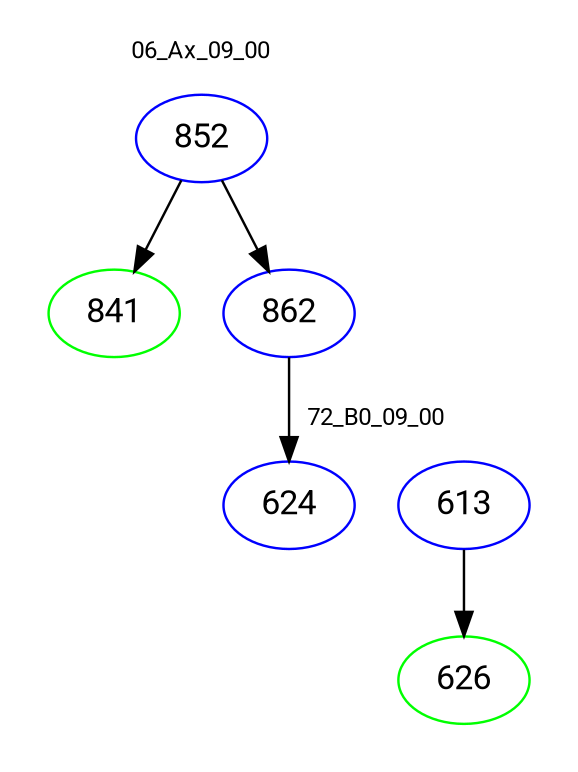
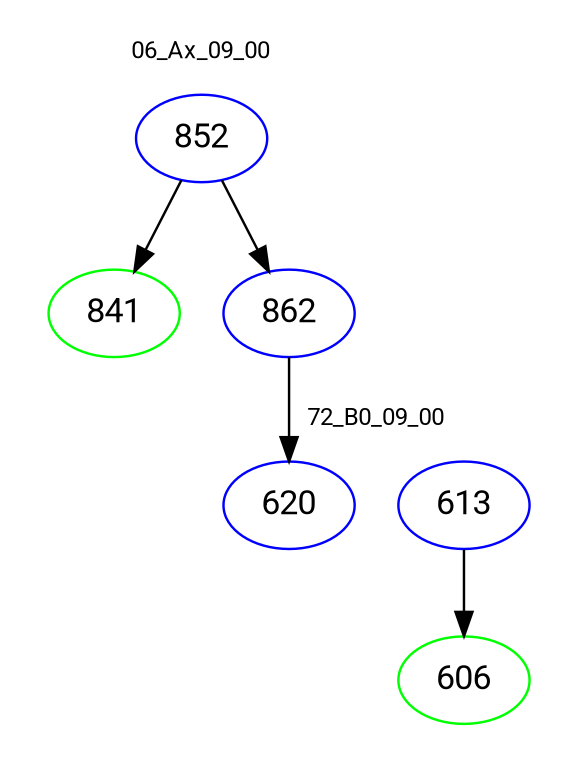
node "624": label "624" -> "620"
node "626": label "626" -> "606"
